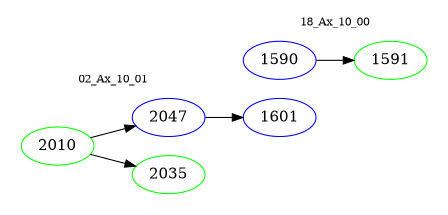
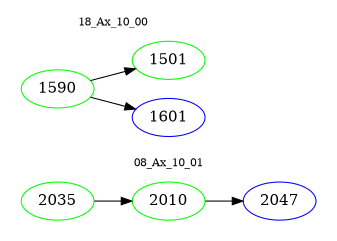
node "1590": color blue -> green
node "1591": label "1591" -> "1501"
cluster "02_Ax_10_01": label "02_Ax_10_01" -> "08_Ax_10_01"
edge "2047" -> "1601": now "1590" -> "1601"
edge "2010" -> "2035": reversed
